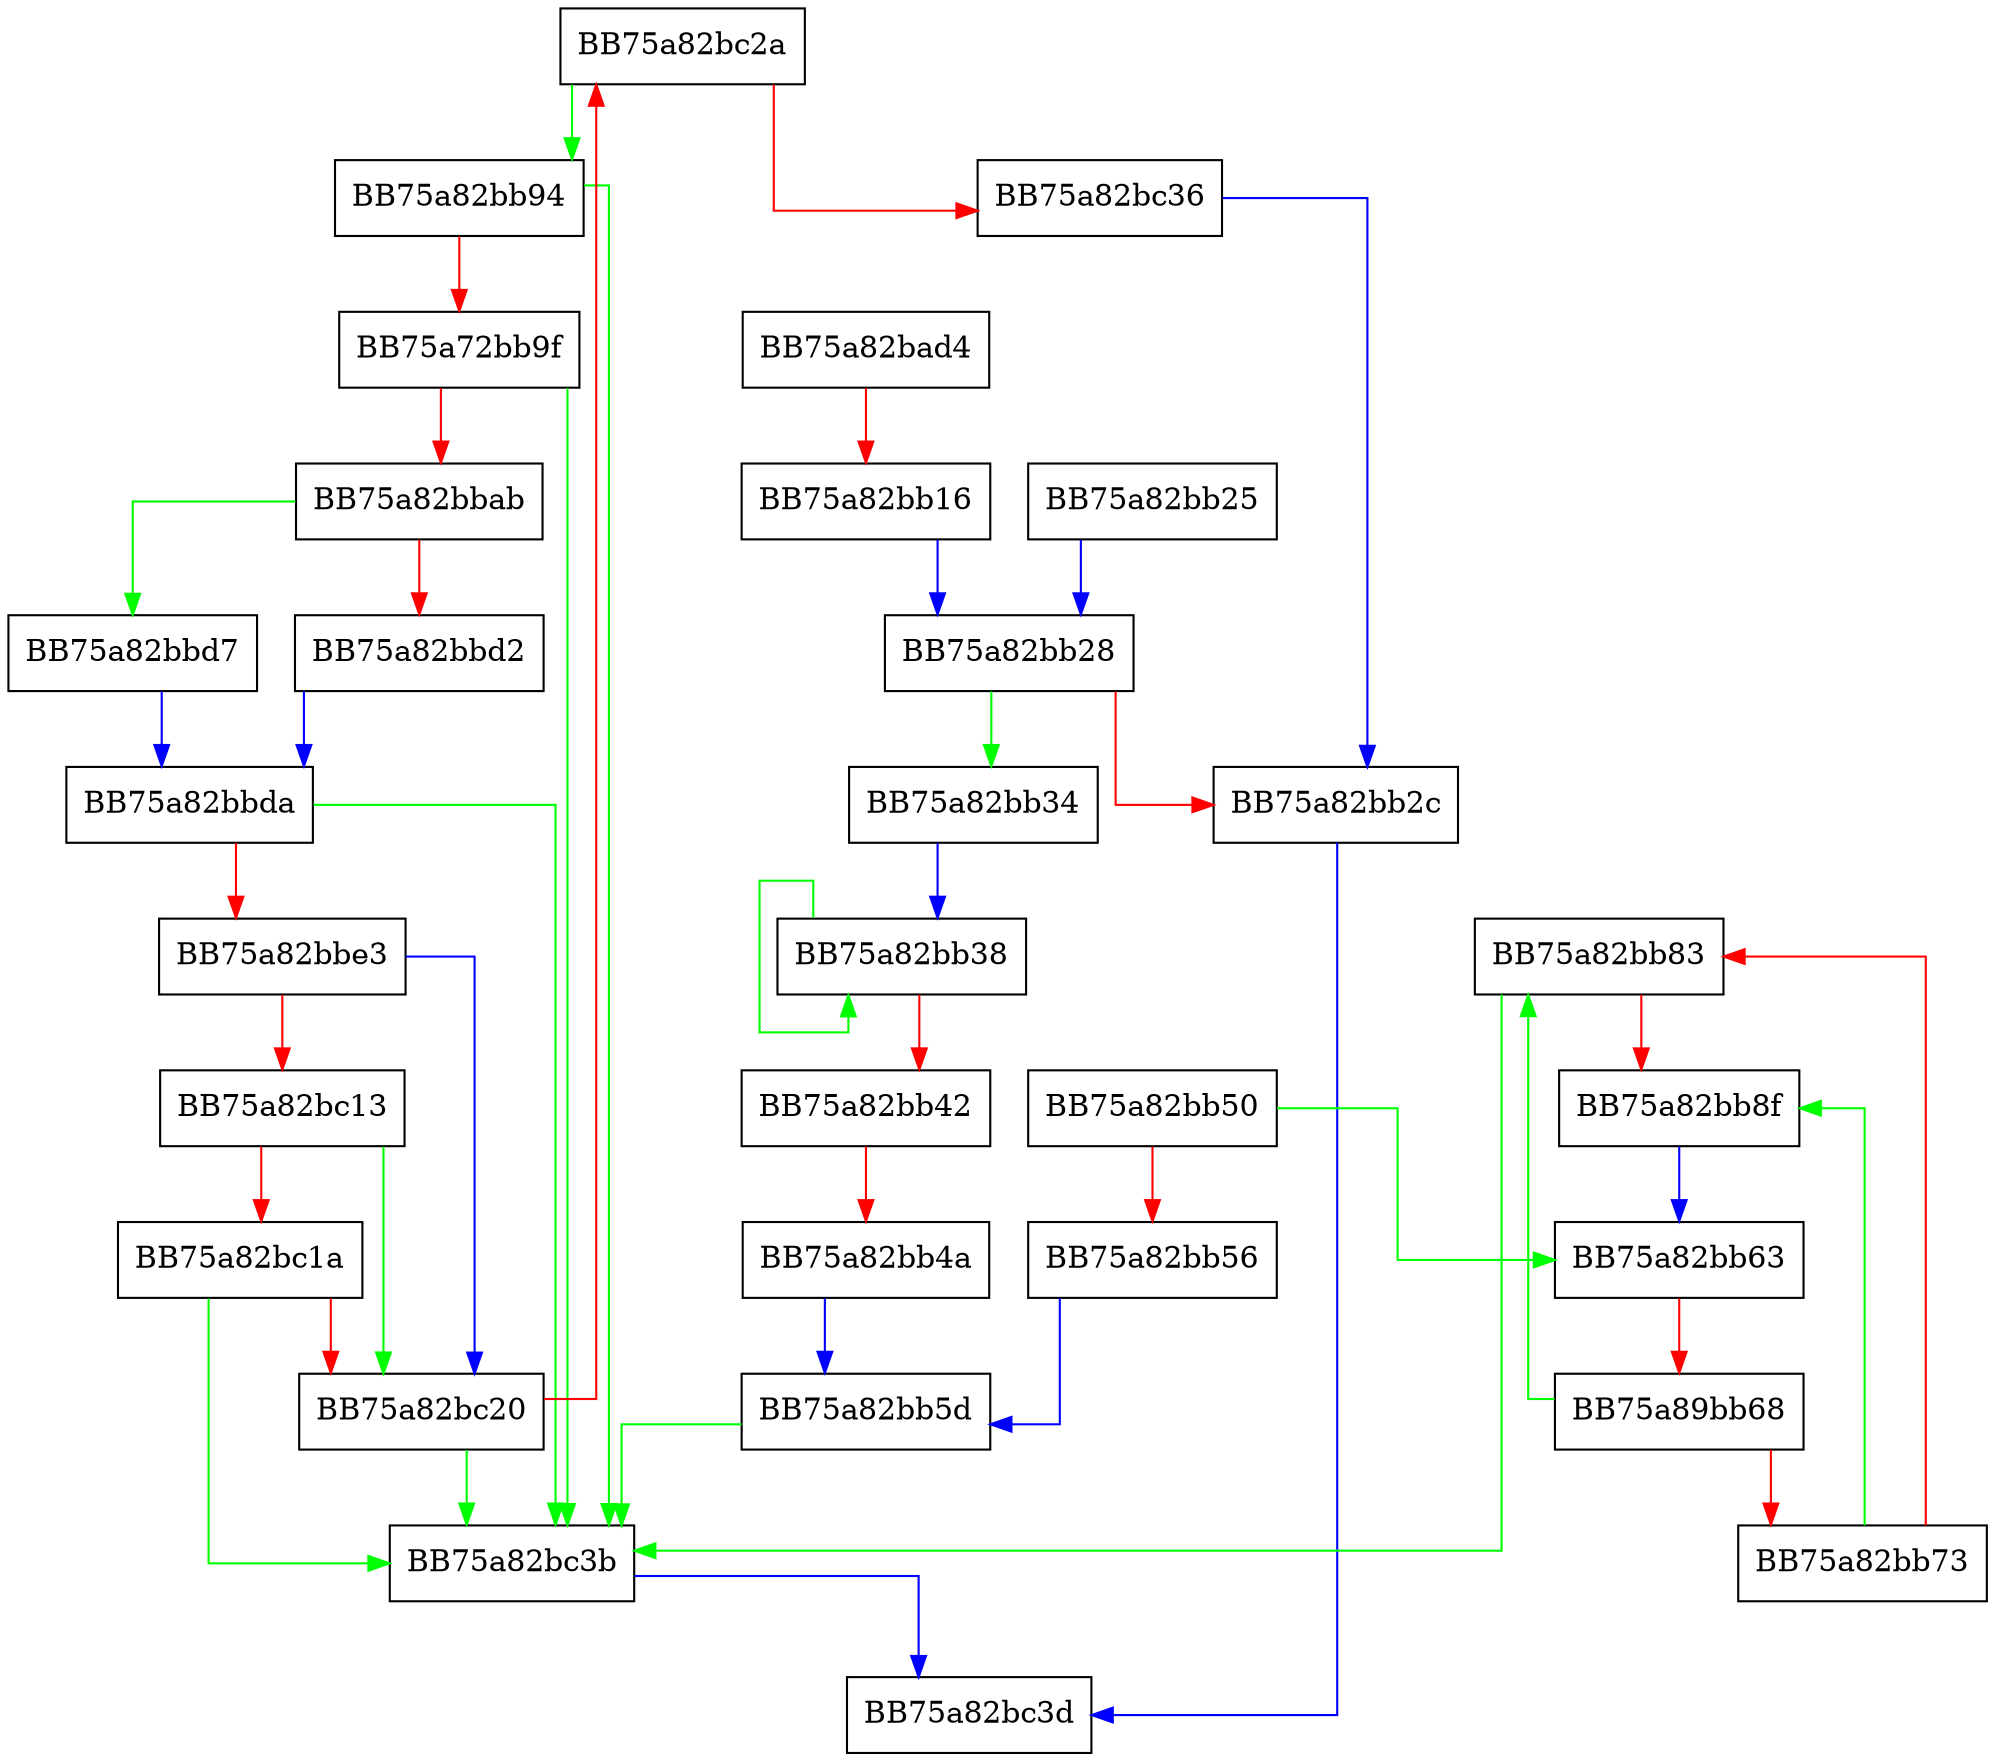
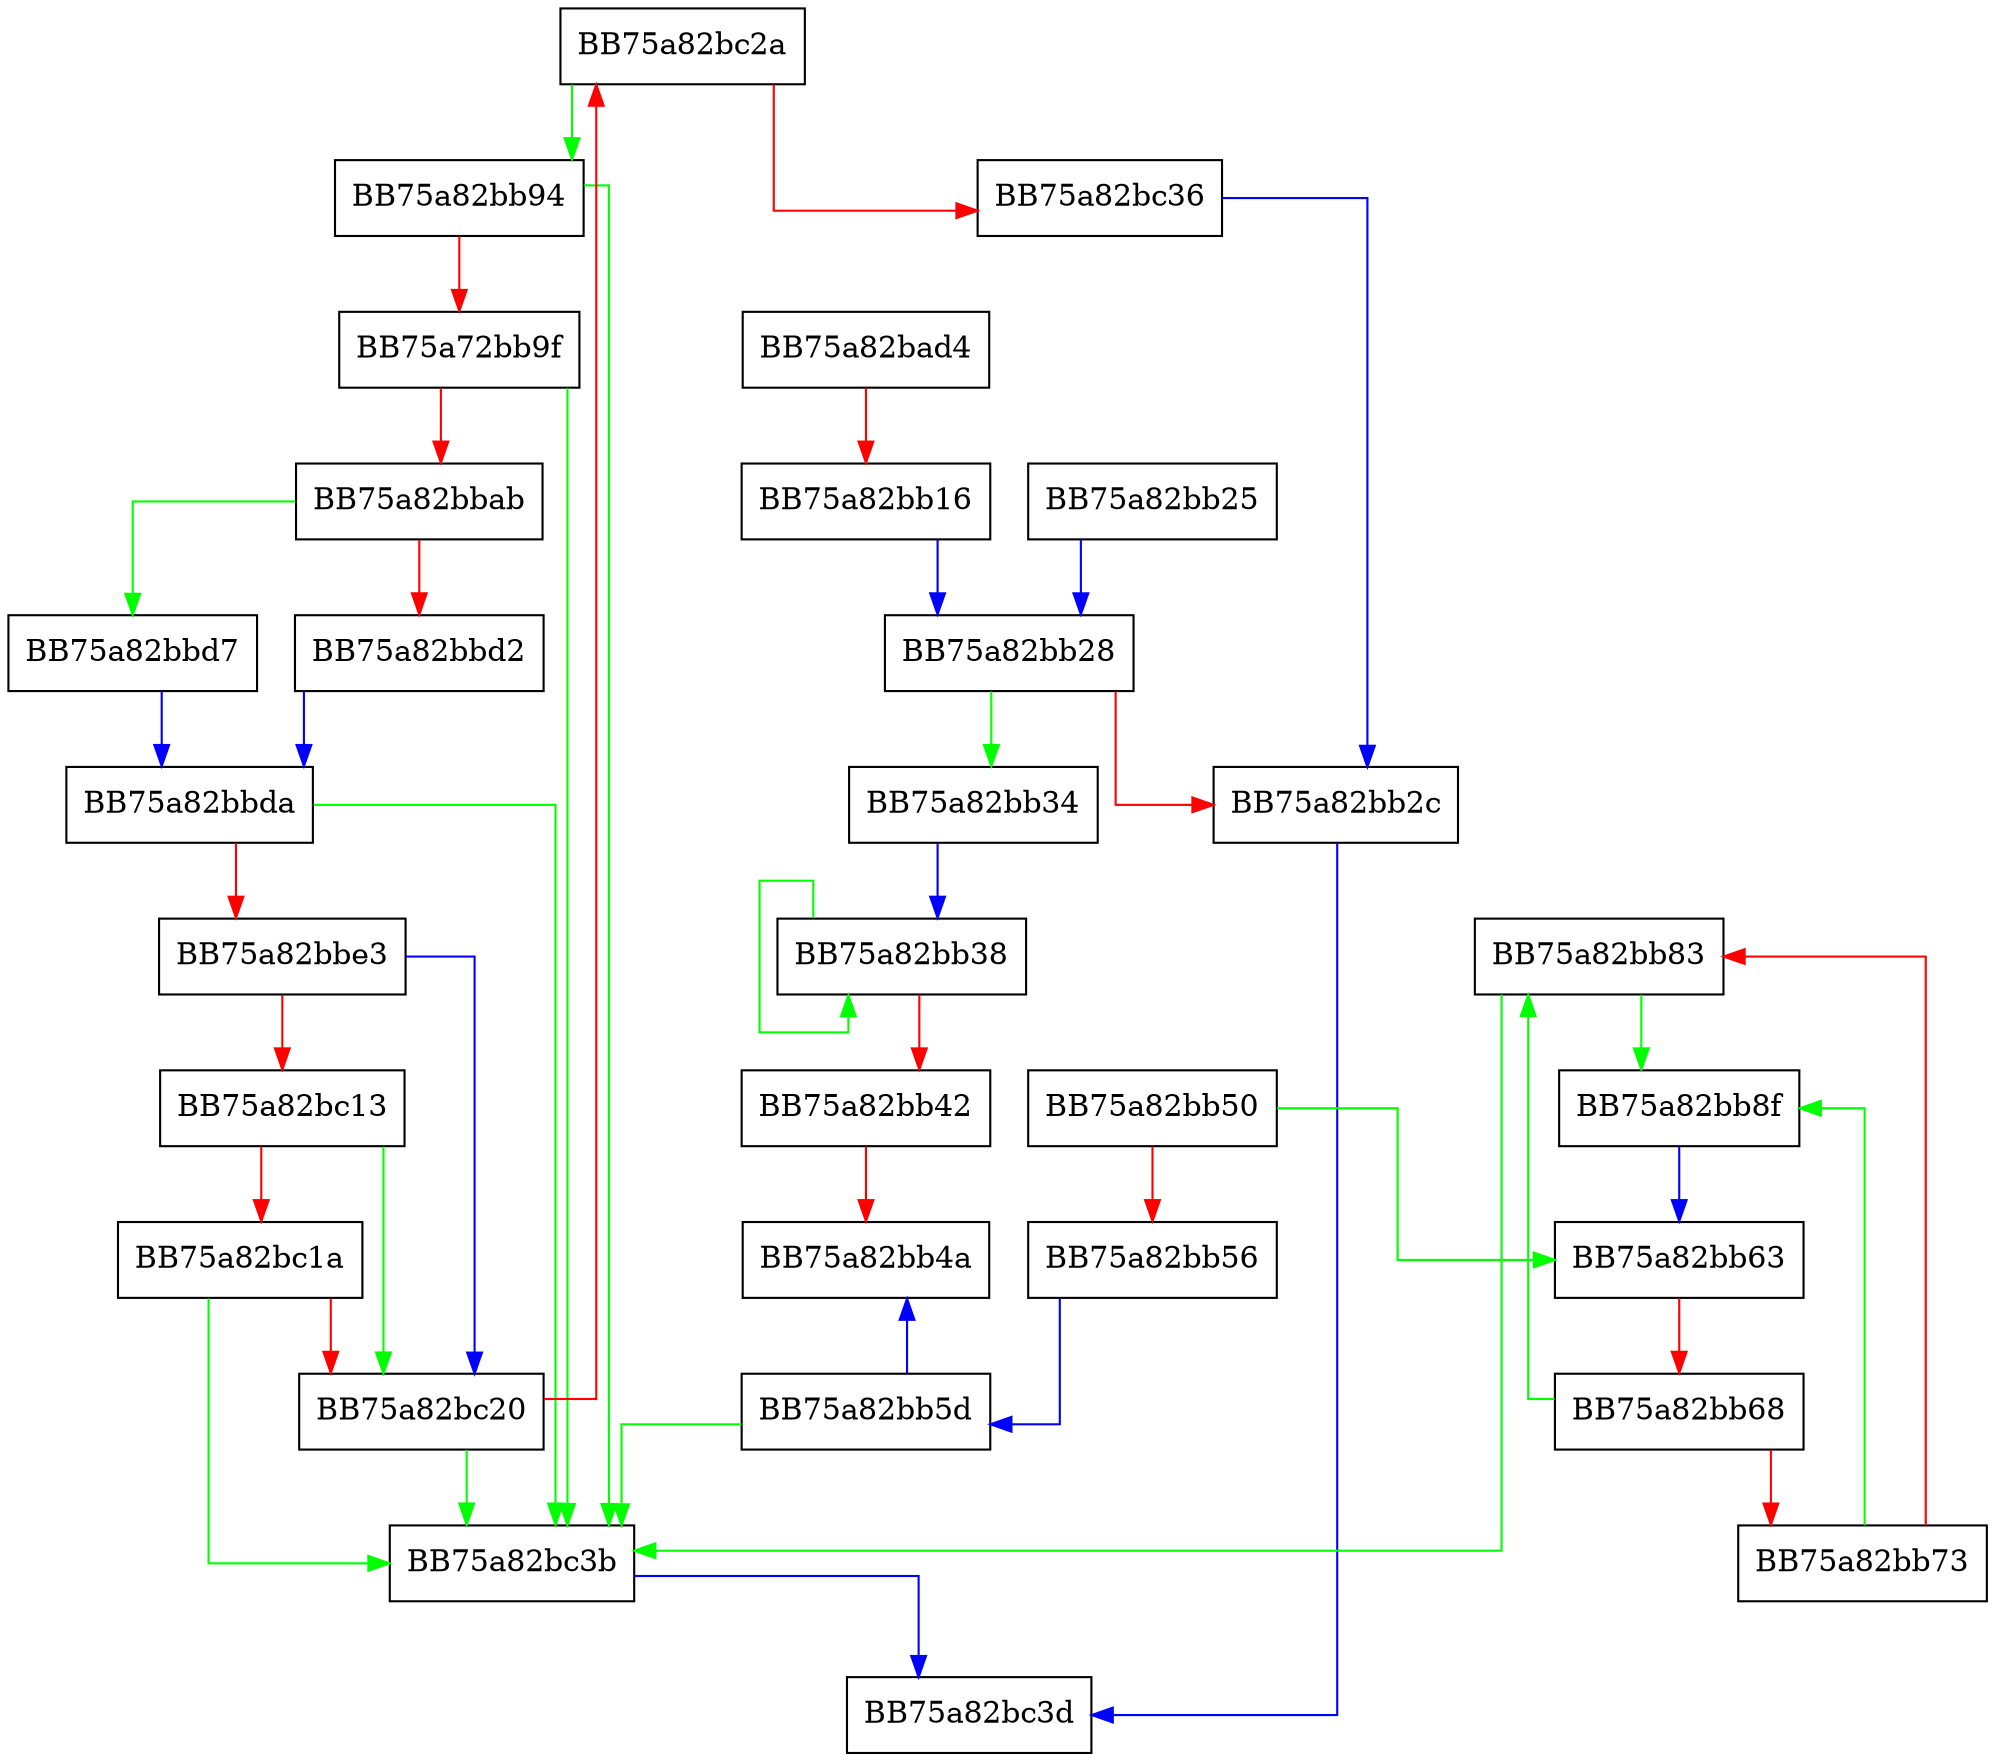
edge "BB75a82bb83" -> "BB75a82bb8f": color red -> green
edge "BB75a82bb4a" -> "BB75a82bb5d": reversed
node "BB75a89bb68": label "BB75a89bb68" -> "BB75a82bb68"
